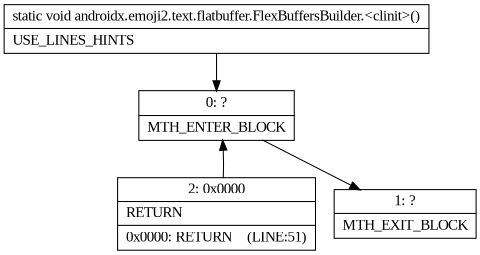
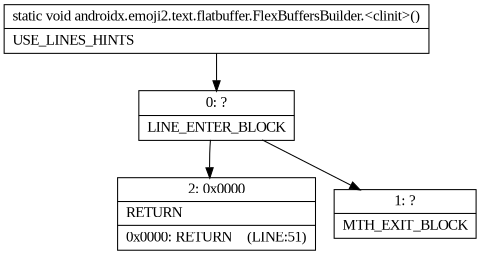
node "0: ?": text "MTH_ENTER_BLOCK" -> "LINE_ENTER_BLOCK"
edge "2: 0x0000" -> "0: ?": reversed
